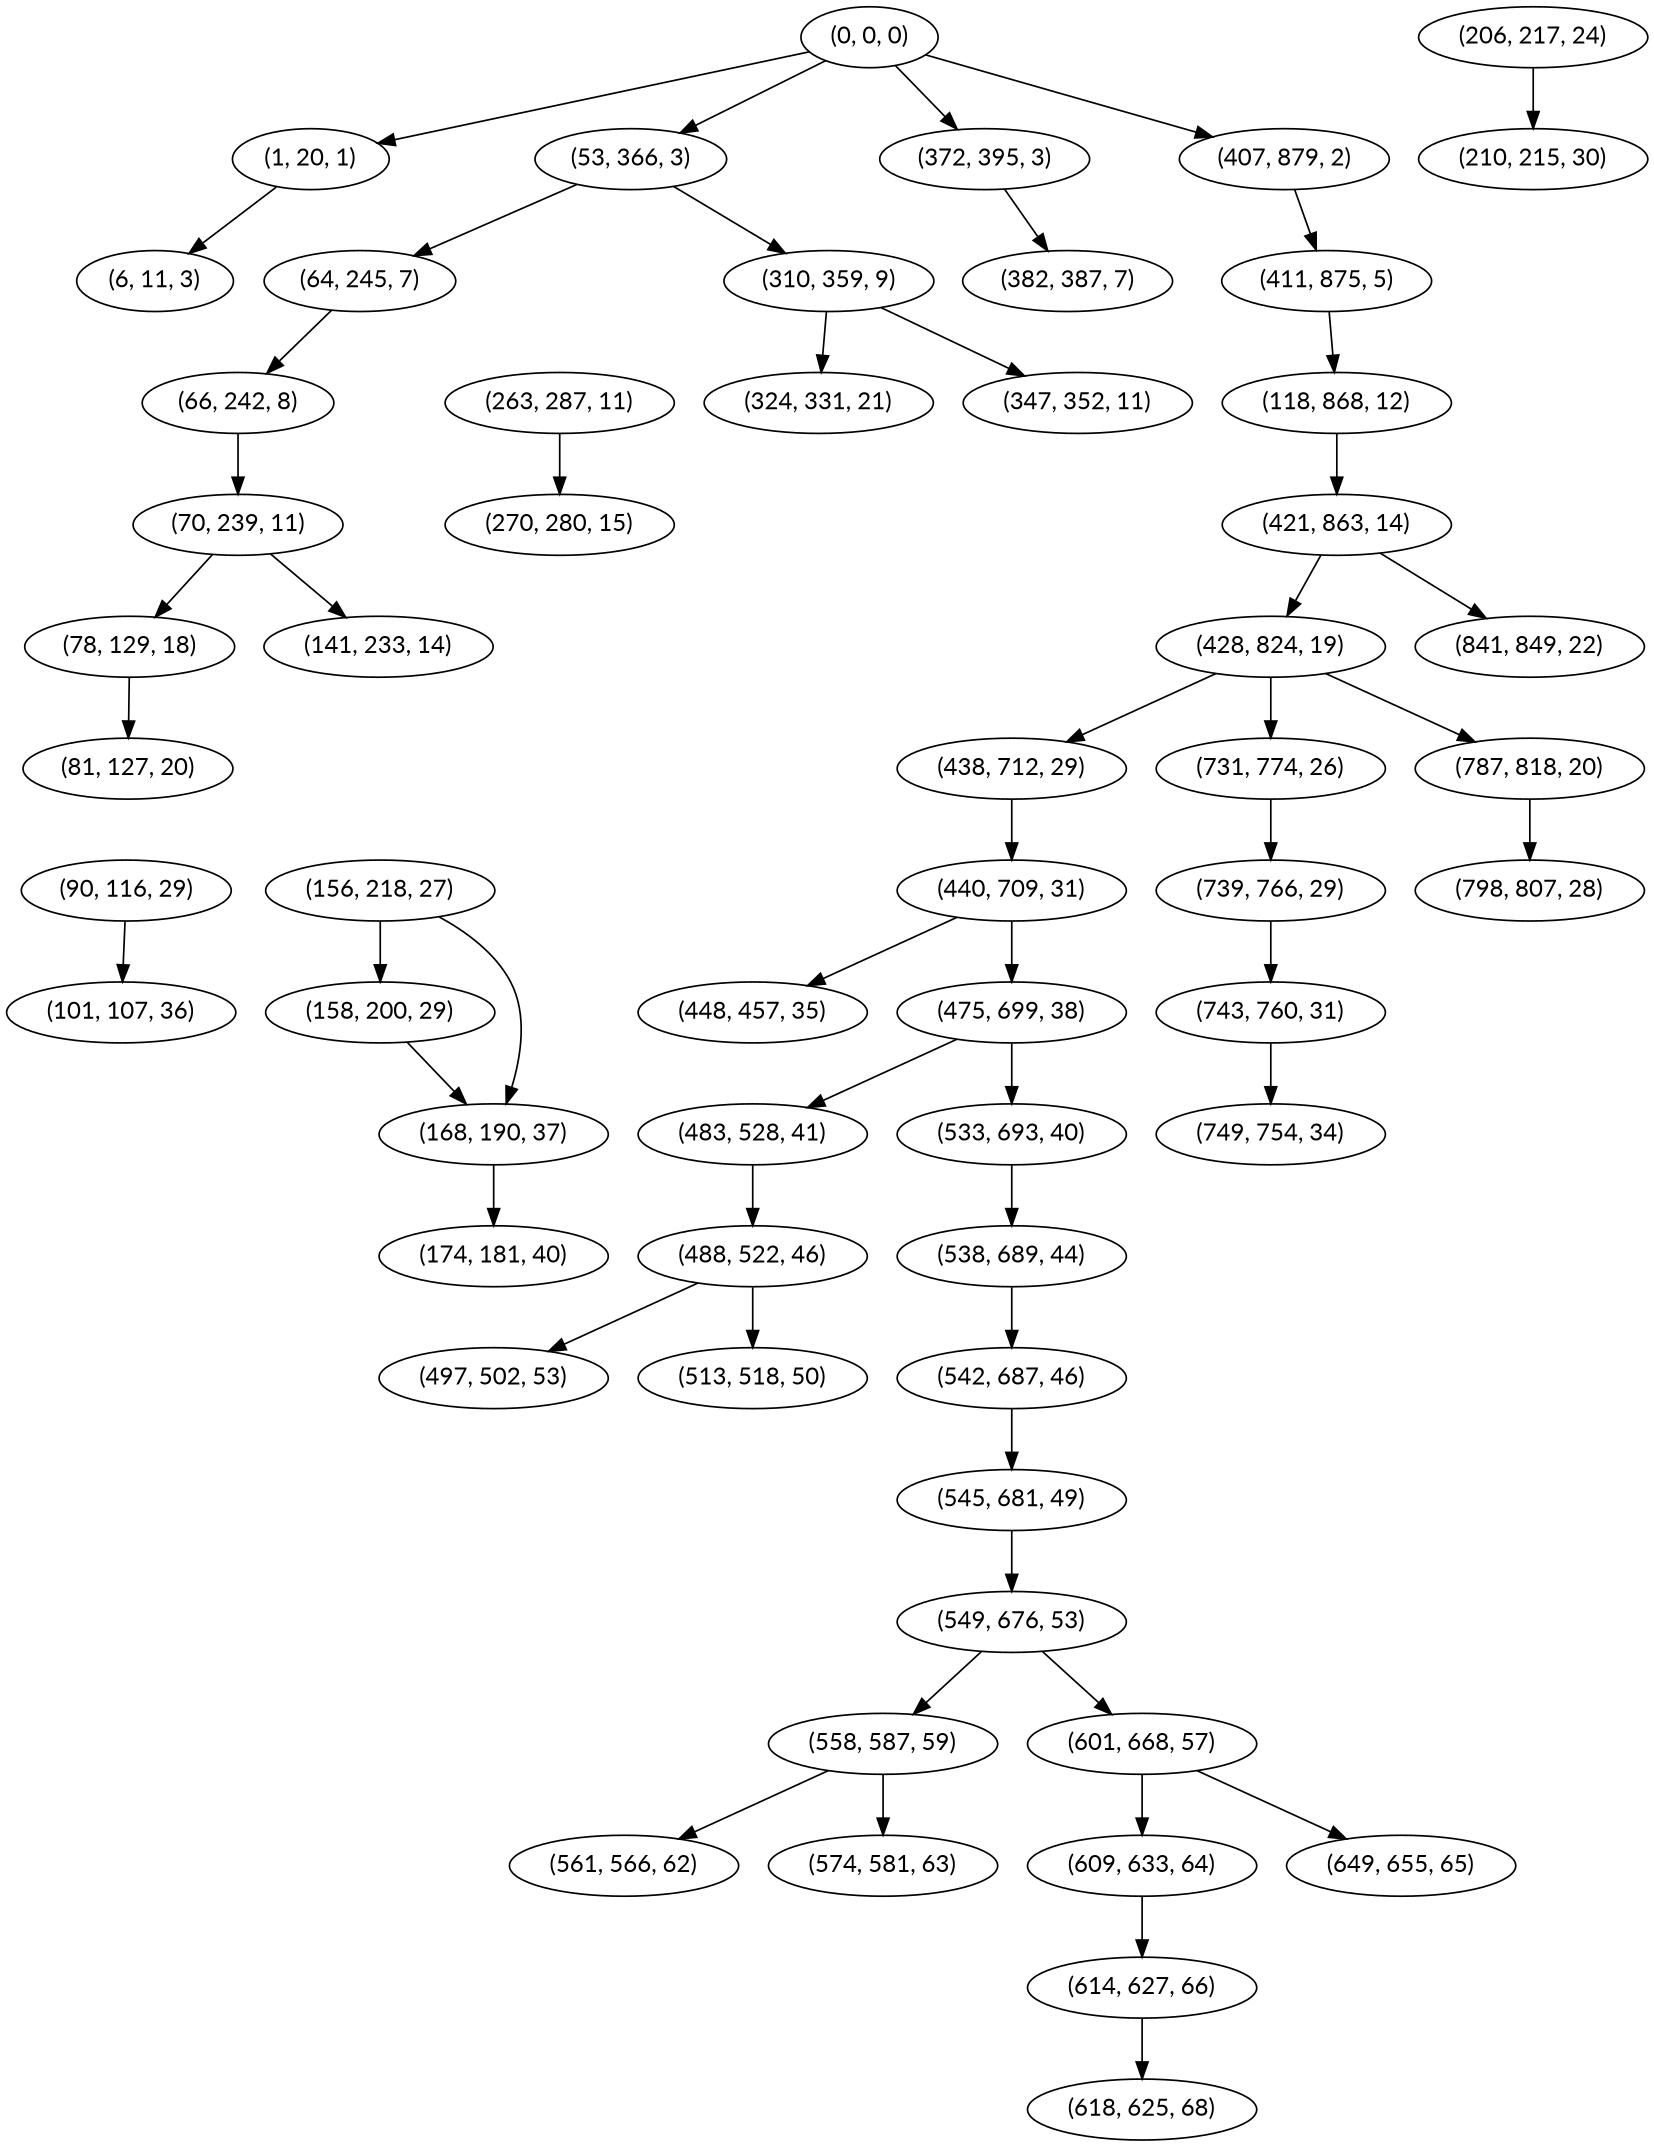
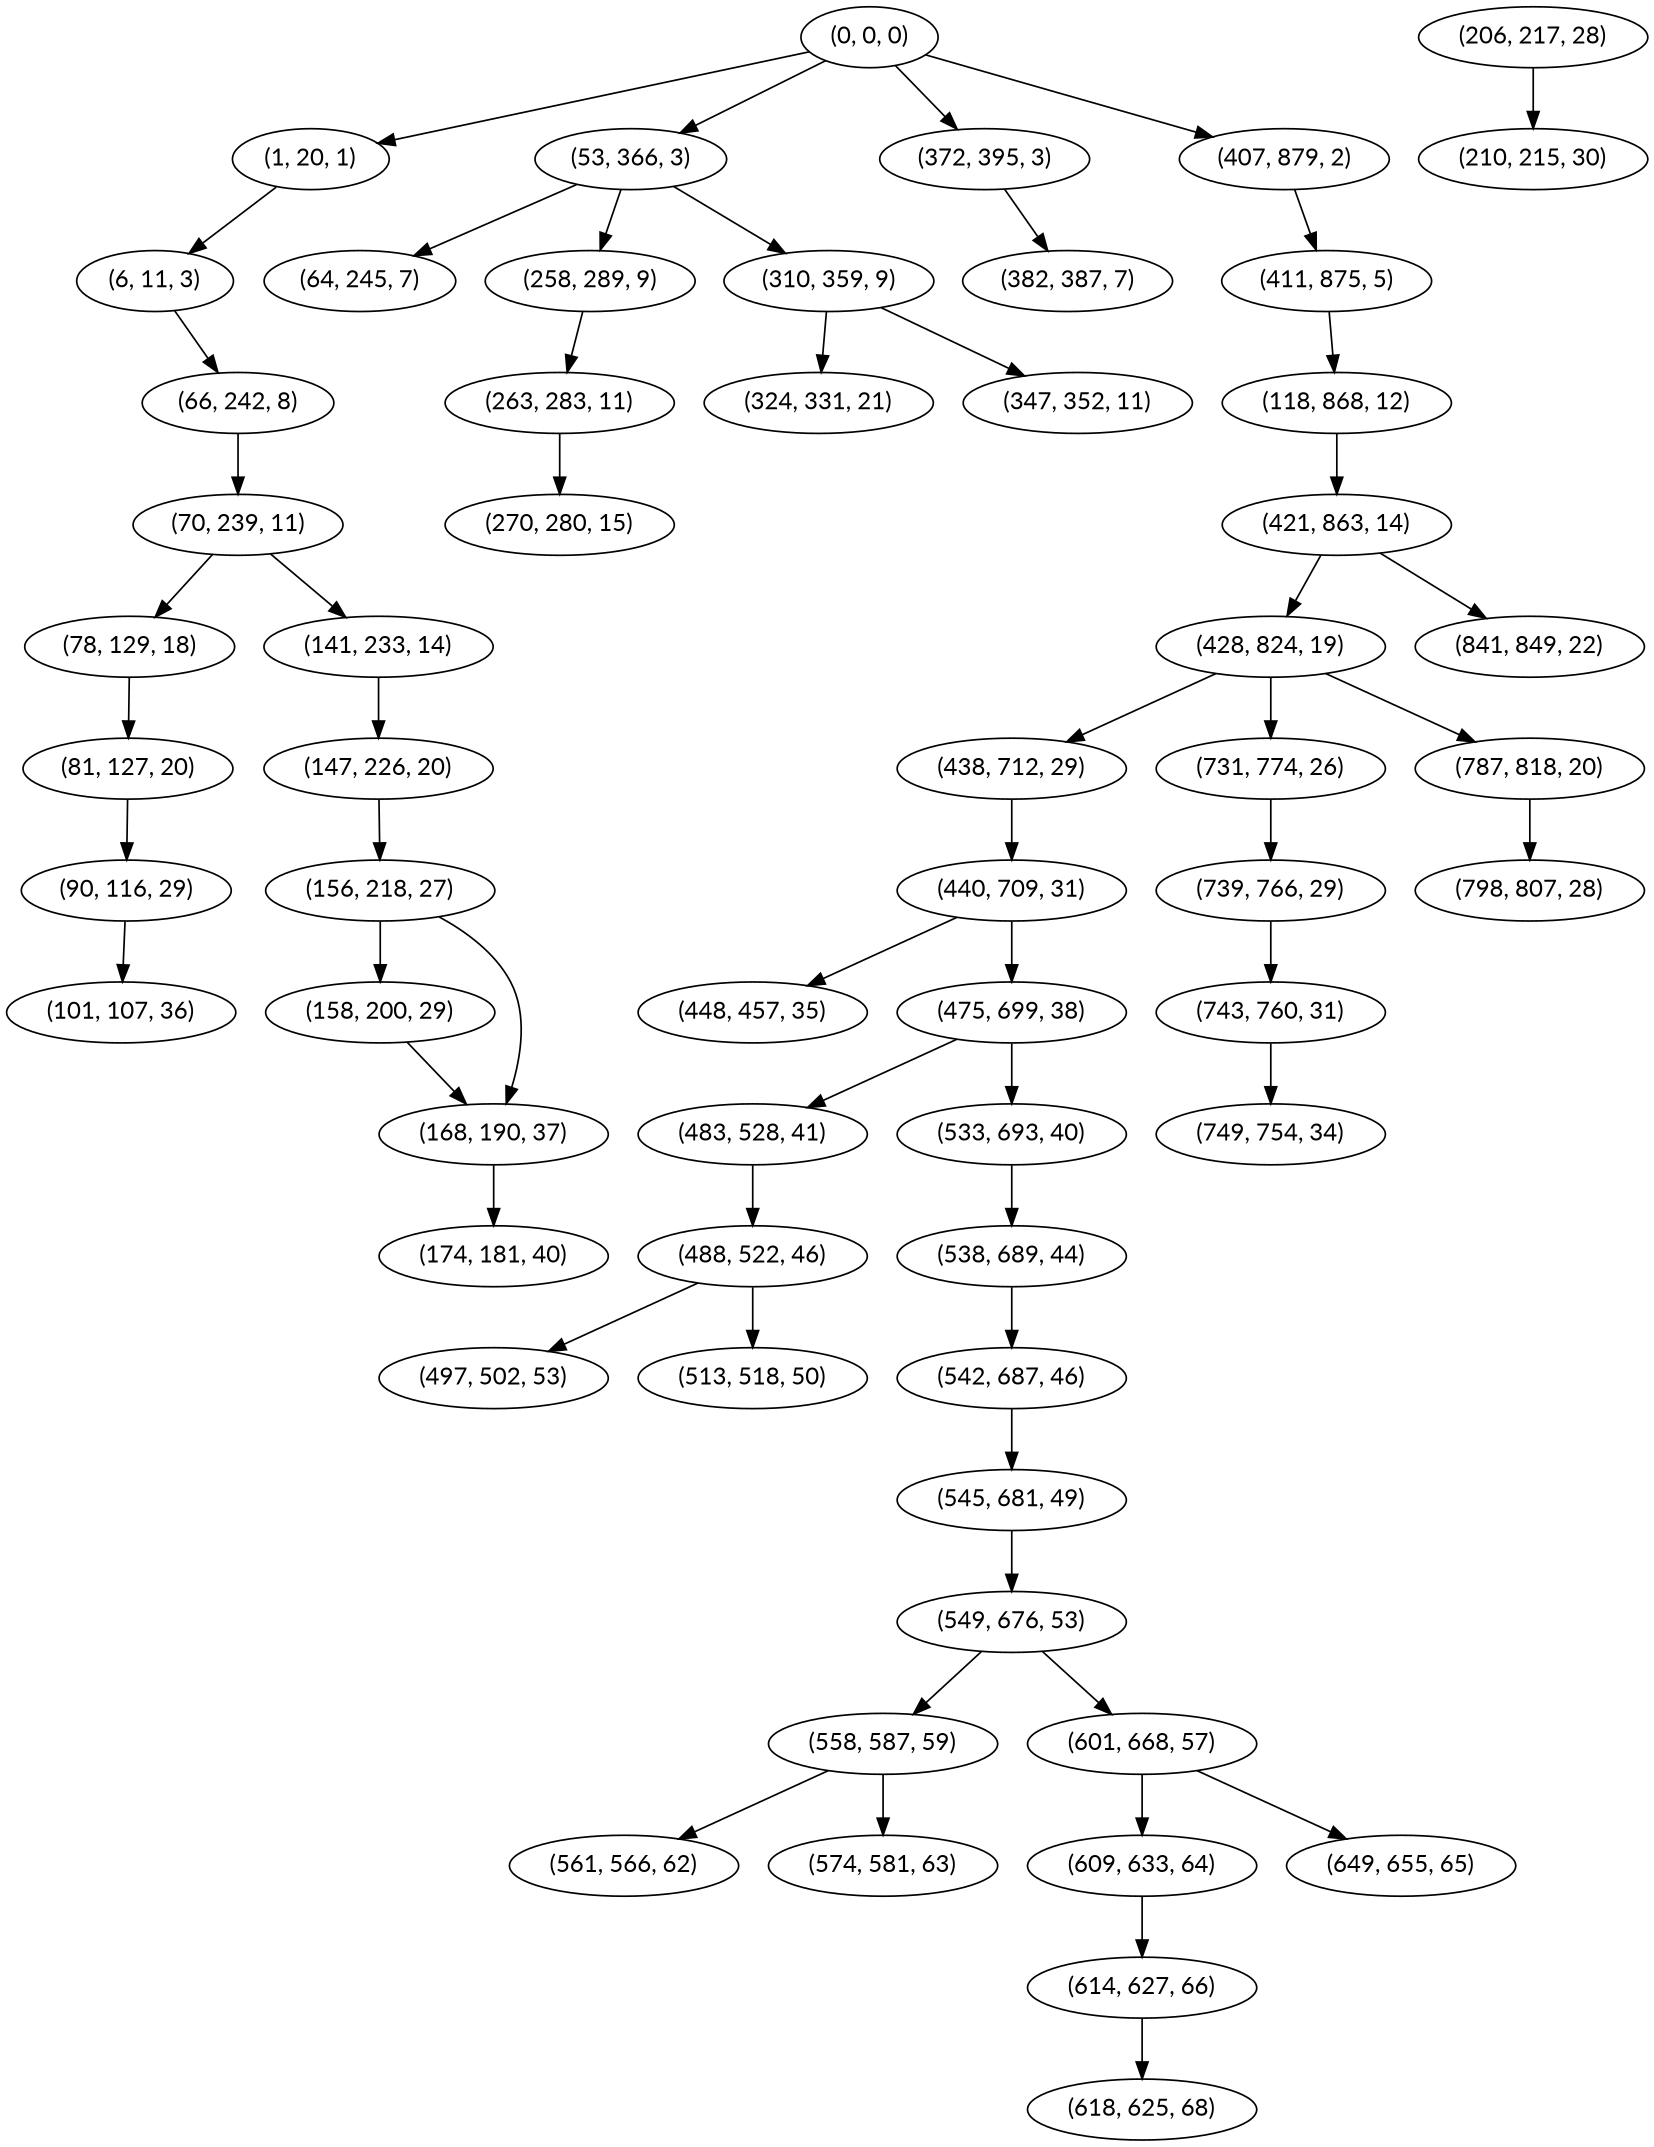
node "(206, 217, 24)": label "(206, 217, 24)" -> "(206, 217, 28)"
node "(258, 289, 9)": added
edge "(64, 245, 7)" -> "(66, 242, 8)": now "(6, 11, 3)" -> "(66, 242, 8)"
node "(263, 287, 11)": label "(263, 287, 11)" -> "(263, 283, 11)"
node "(147, 226, 20)": added
edge "(81, 127, 20)" -> "(90, 116, 29)": added
